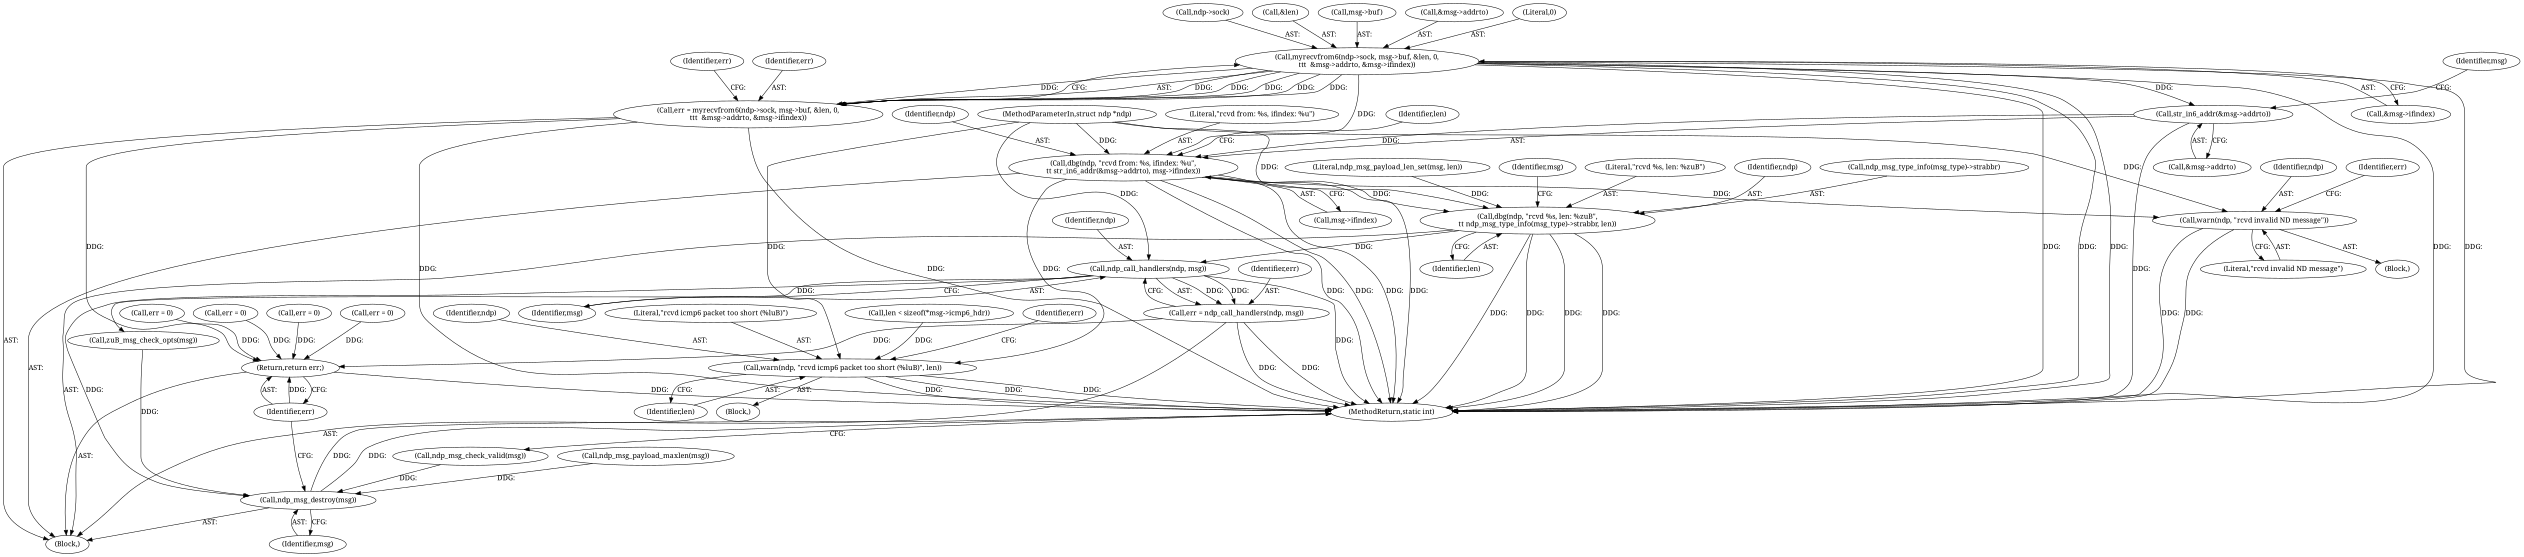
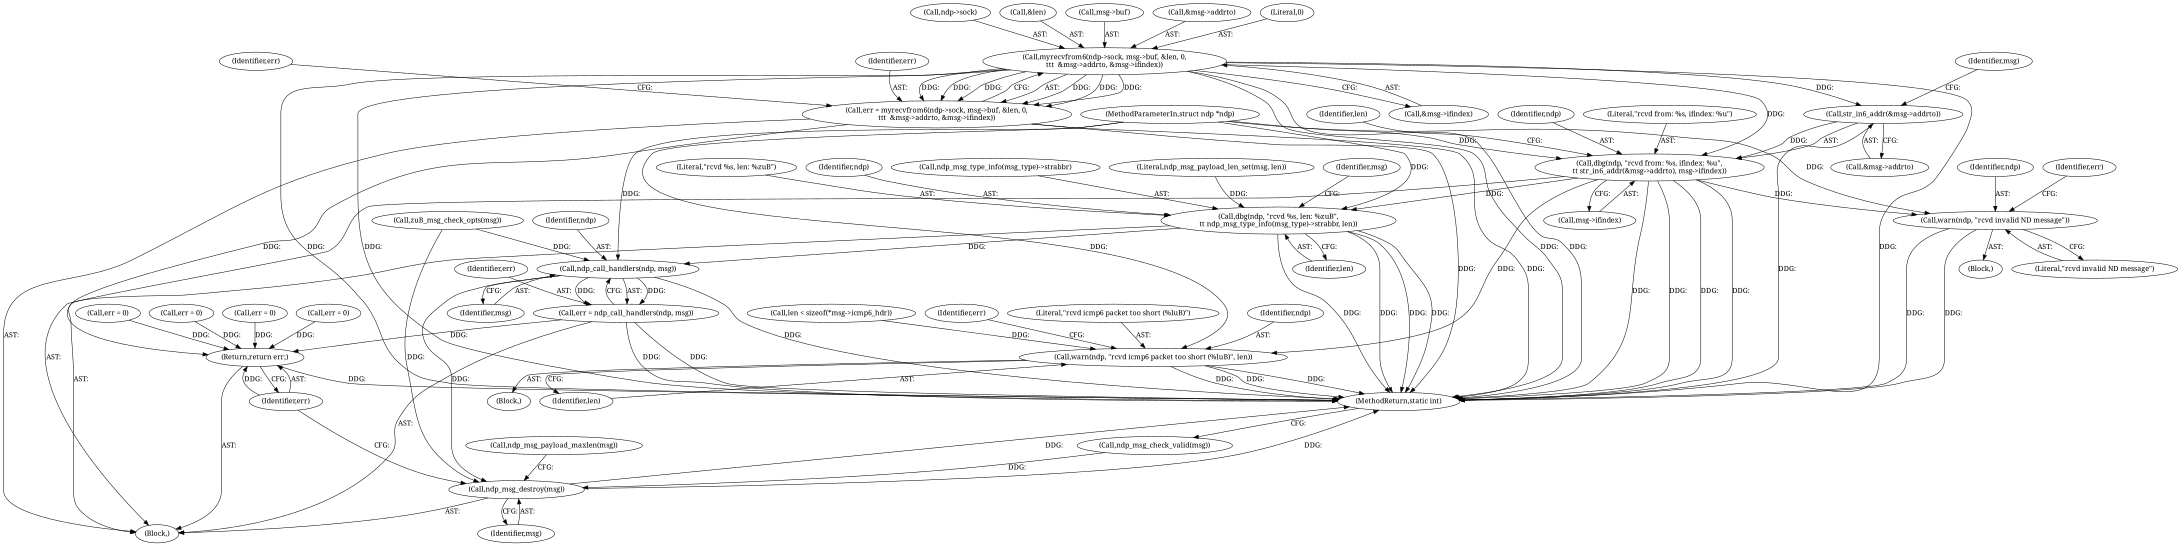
edge "(Call,ndp_call_handlers(ndp, msg))" -> "(Call,zuB_msg_check_opts(msg))": reversed
edge "(Call,ndp_msg_payload_maxlen(msg))" -> "(Call,ndp_msg_destroy(msg))": label "DDG: " -> "CFG: "
